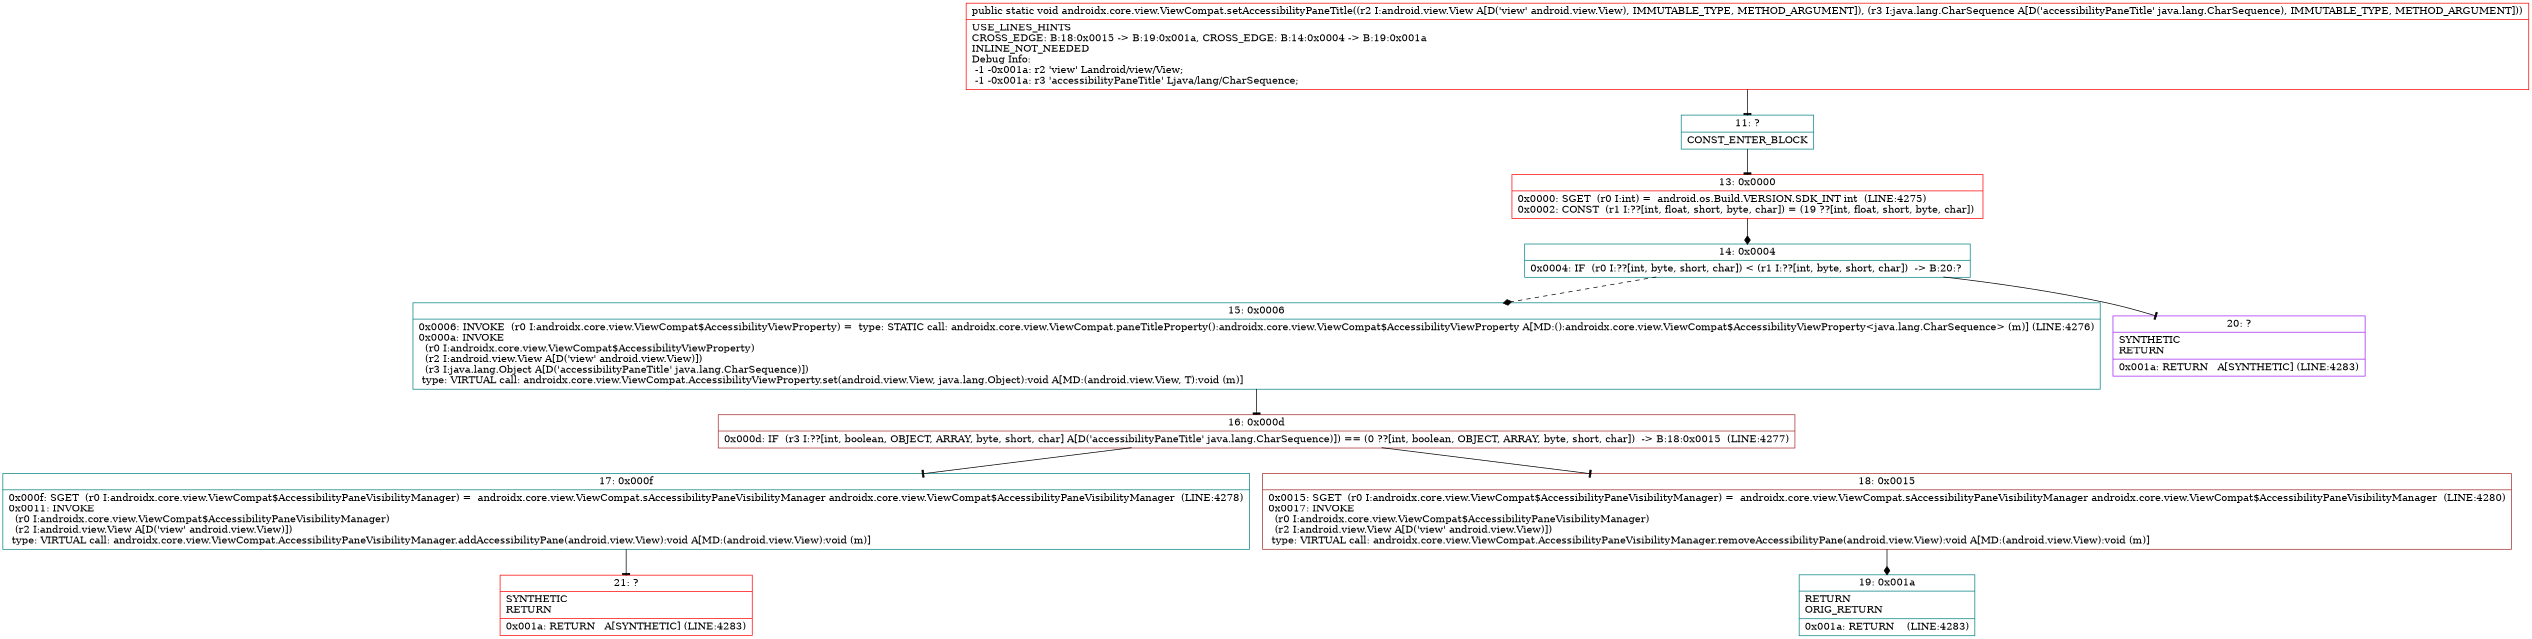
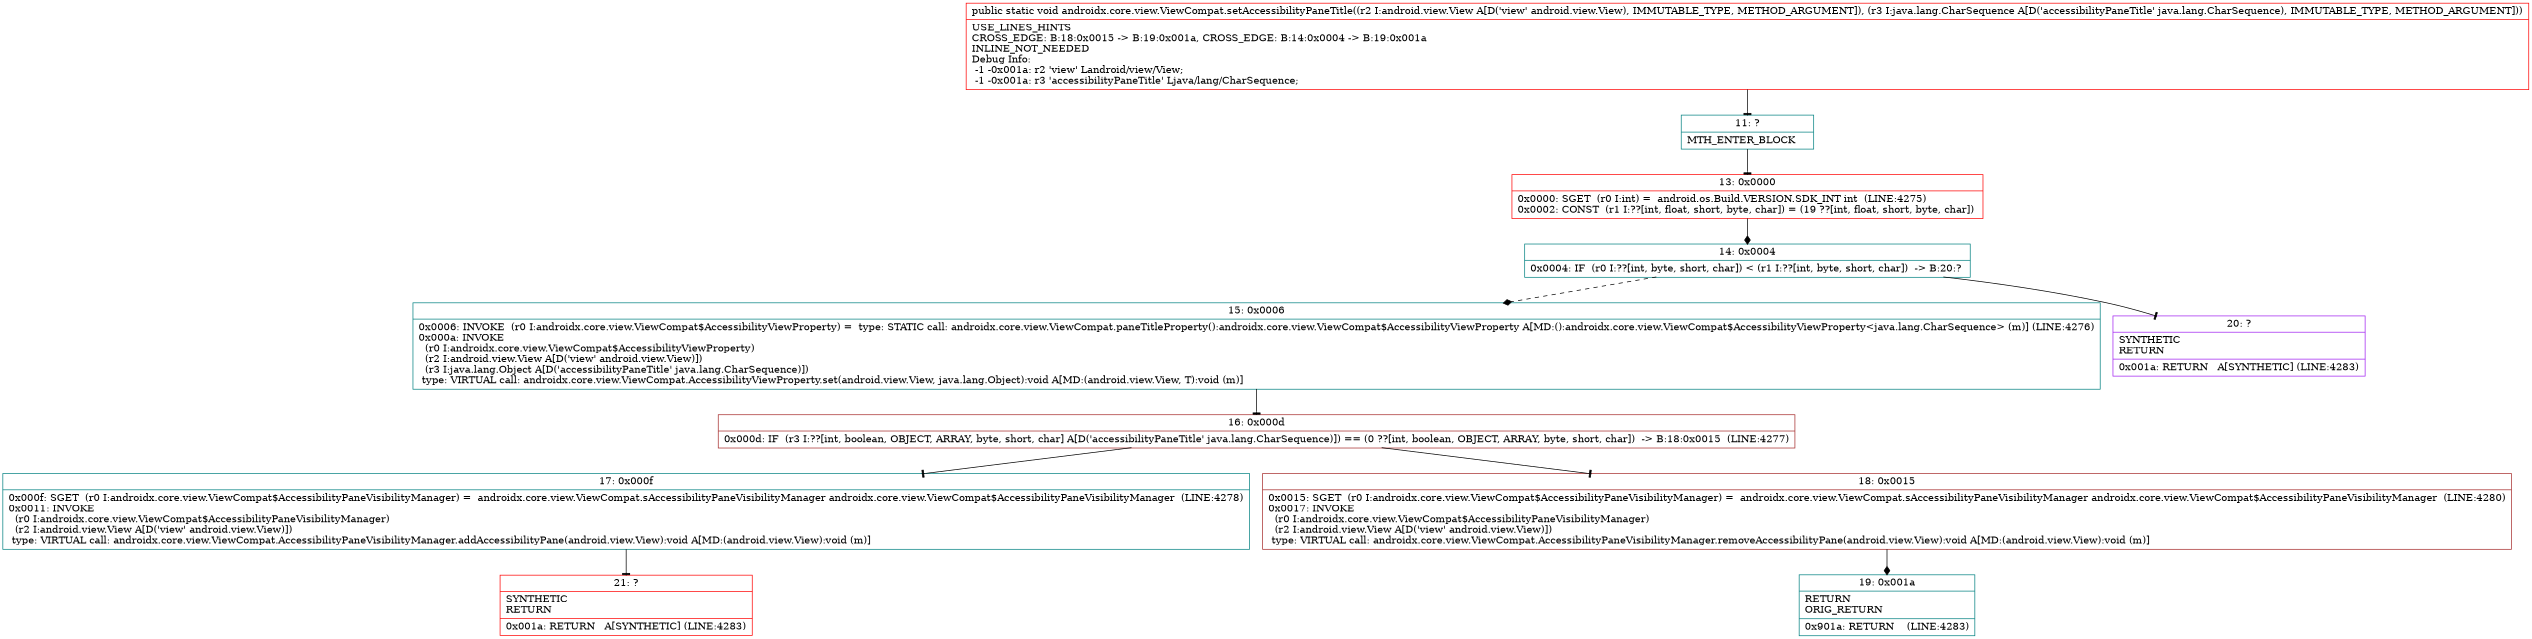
node "11: ?": text "CONST_ENTER_BLOCK" -> "MTH_ENTER_BLOCK"
node "19: 0x001a": text "0x001a: RETURN    (LINE:4283)" -> "0x901a: RETURN    (LINE:4283)"
